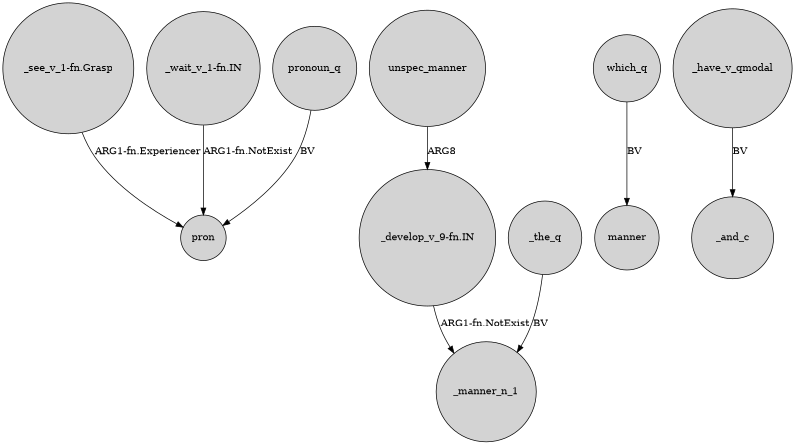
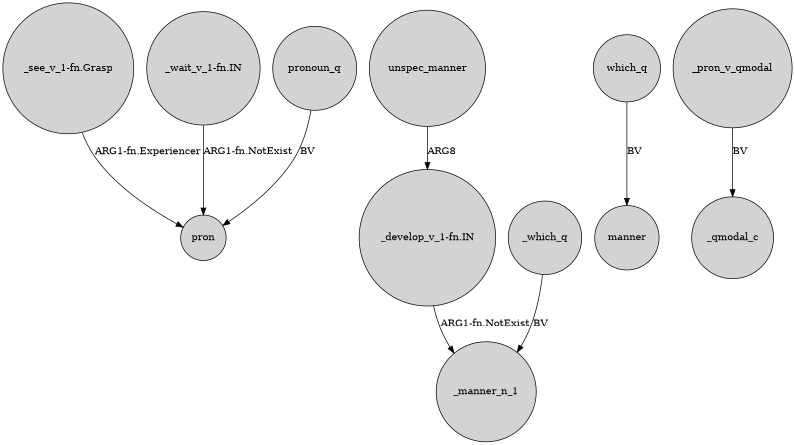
node "_have_v_qmodal": label "_have_v_qmodal" -> "_pron_v_qmodal"
node "_develop_v_9-fn.IN": label "_develop_v_9-fn.IN" -> "_develop_v_1-fn.IN"
node "_the_q": label "_the_q" -> "_which_q"
node "_and_c": label "_and_c" -> "_qmodal_c"
